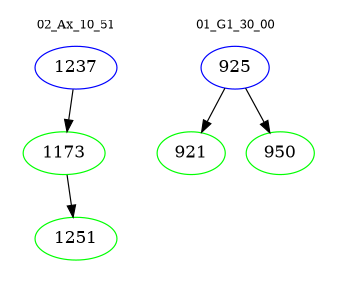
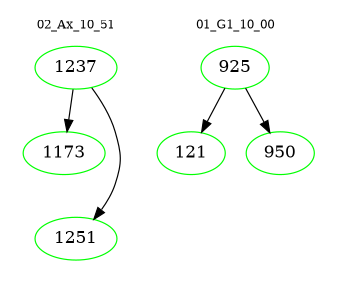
cluster "01_G1_30_00": label "01_G1_30_00" -> "01_G1_10_00"
node "1237": color blue -> green
node "925": color blue -> green
node "921": label "921" -> "121"
edge "1173" -> "1251": now "1237" -> "1251"
